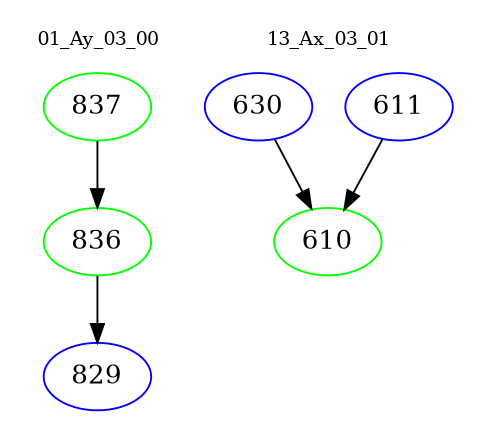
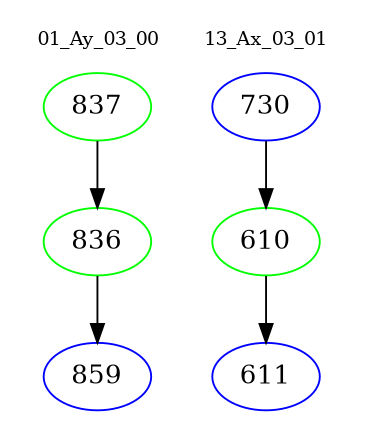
node "630": label "630" -> "730"
edge "611" -> "610": reversed
node "829": label "829" -> "859"
